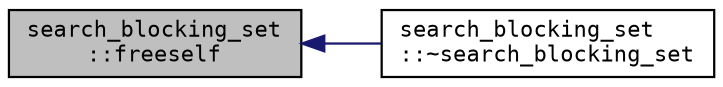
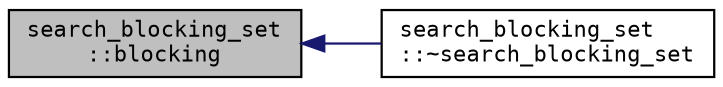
node "search_blocking_set ::freeself": label "search_blocking_set ::freeself" -> "search_blocking_set ::blocking"
